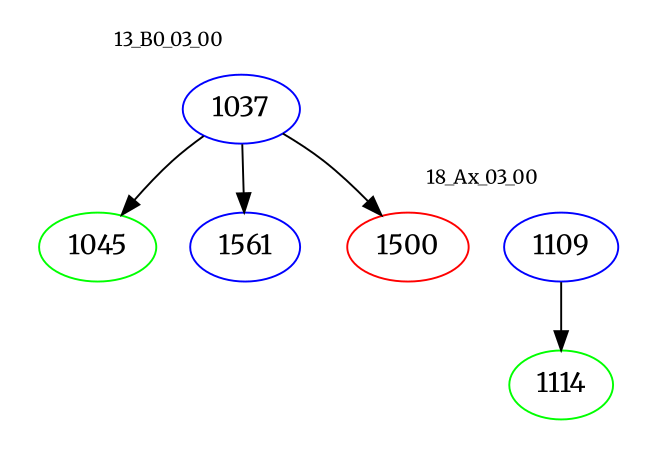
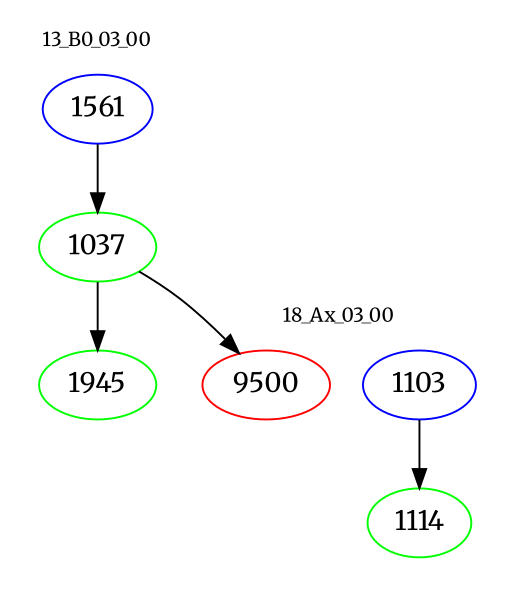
node "1037": color blue -> green
edge "1037" -> "1561": reversed
node "1045": label "1045" -> "1945"
node "1500": label "1500" -> "9500"
node "1109": label "1109" -> "1103"
